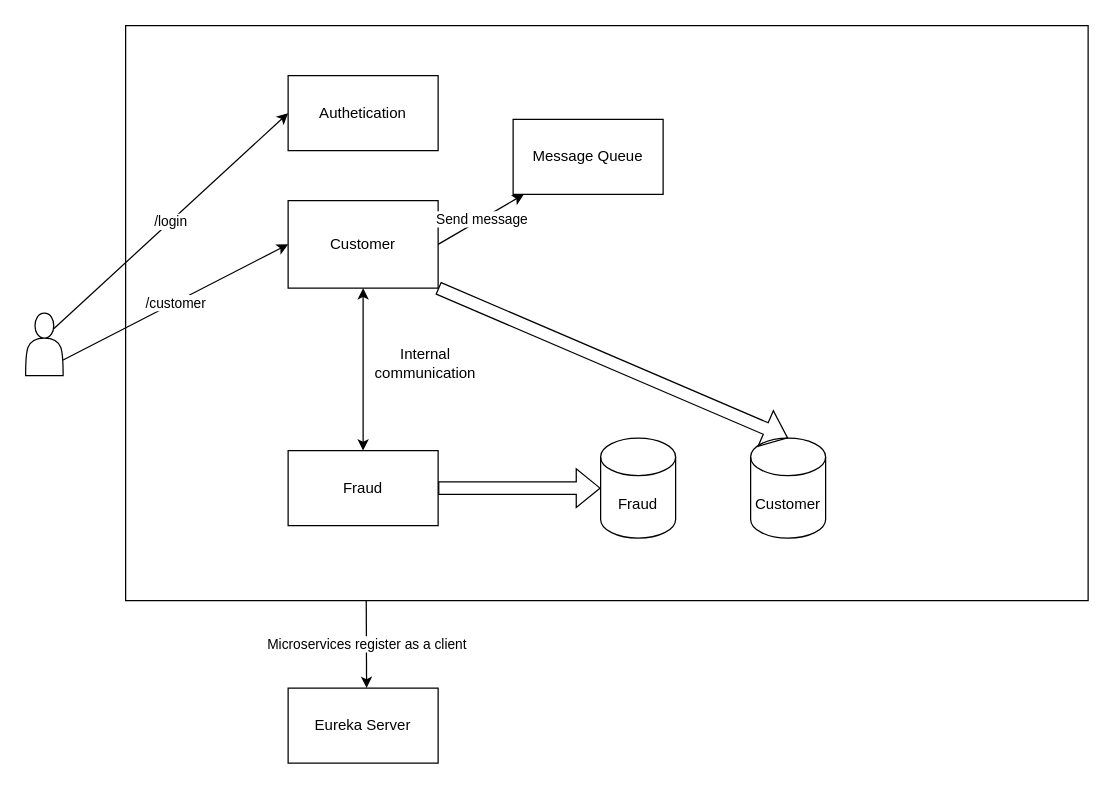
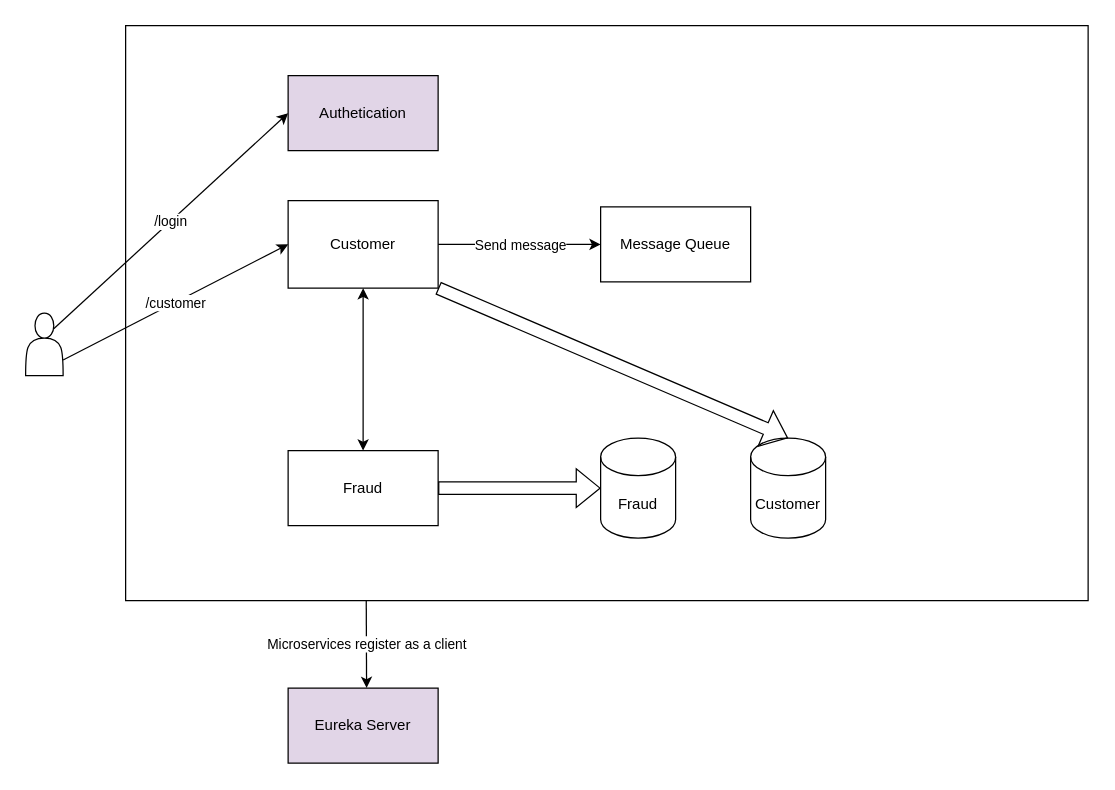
node "Authetication": fillcolor #ffffff -> #e1d5e7
node "Message Queue": moved (588, 157) -> (676, 244)
node "Internal communication": removed
node "Eureka Server": fillcolor #ffffff -> #e1d5e7
